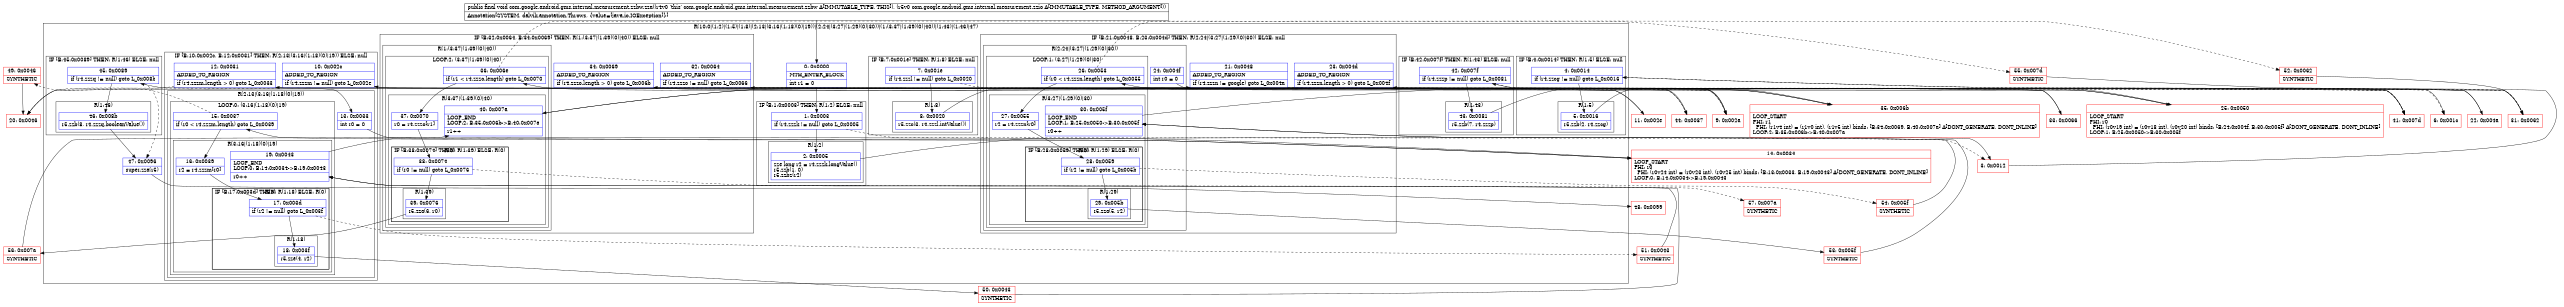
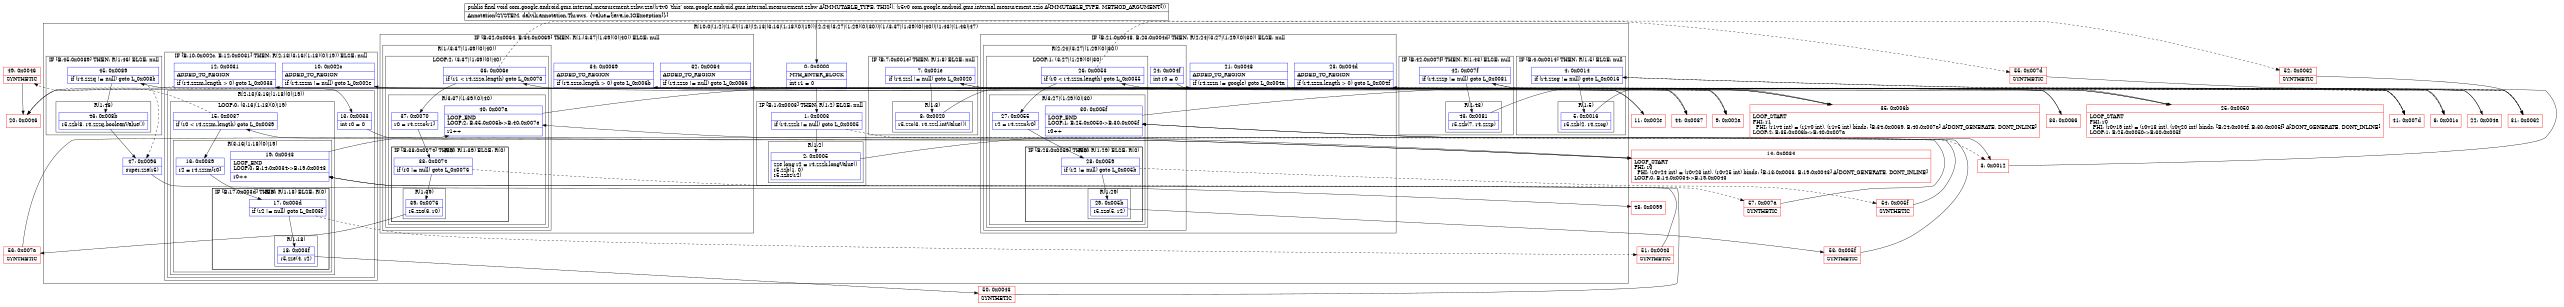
edge "9: 0x002a" -> "40: 0x007a": now "57: 0x007a" -> "40: 0x007a"
edge "6: 0x001c" -> "7: 0x001e": added
